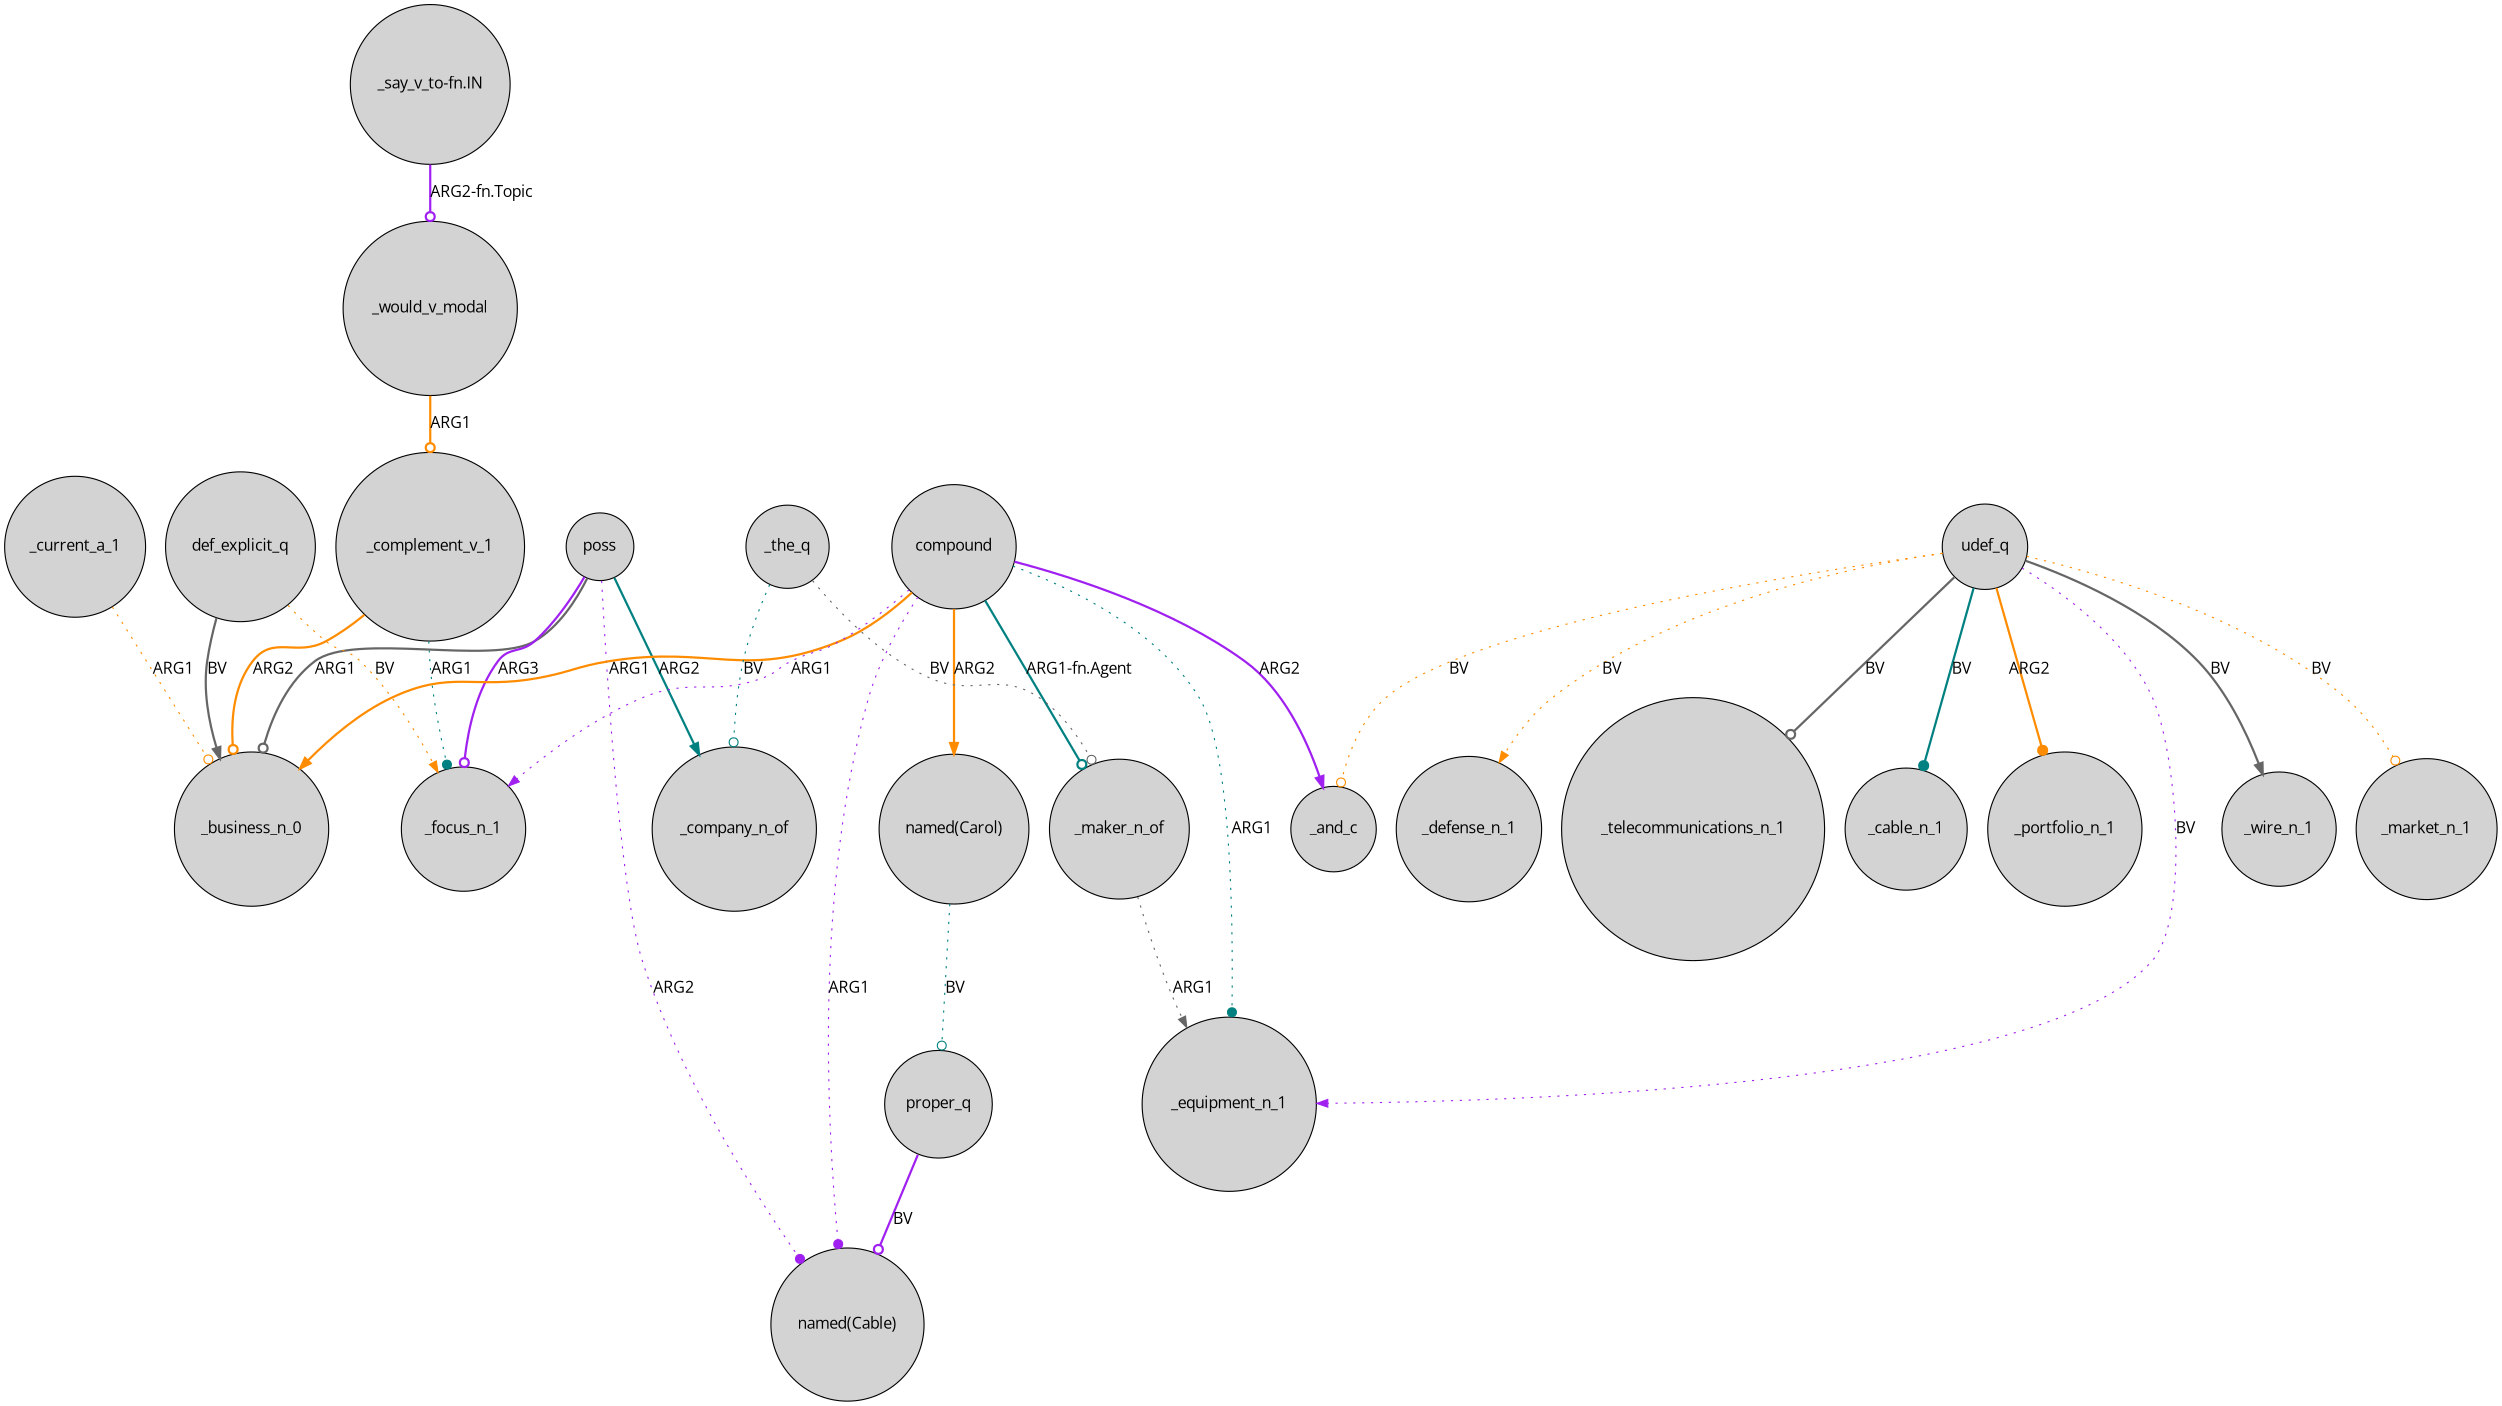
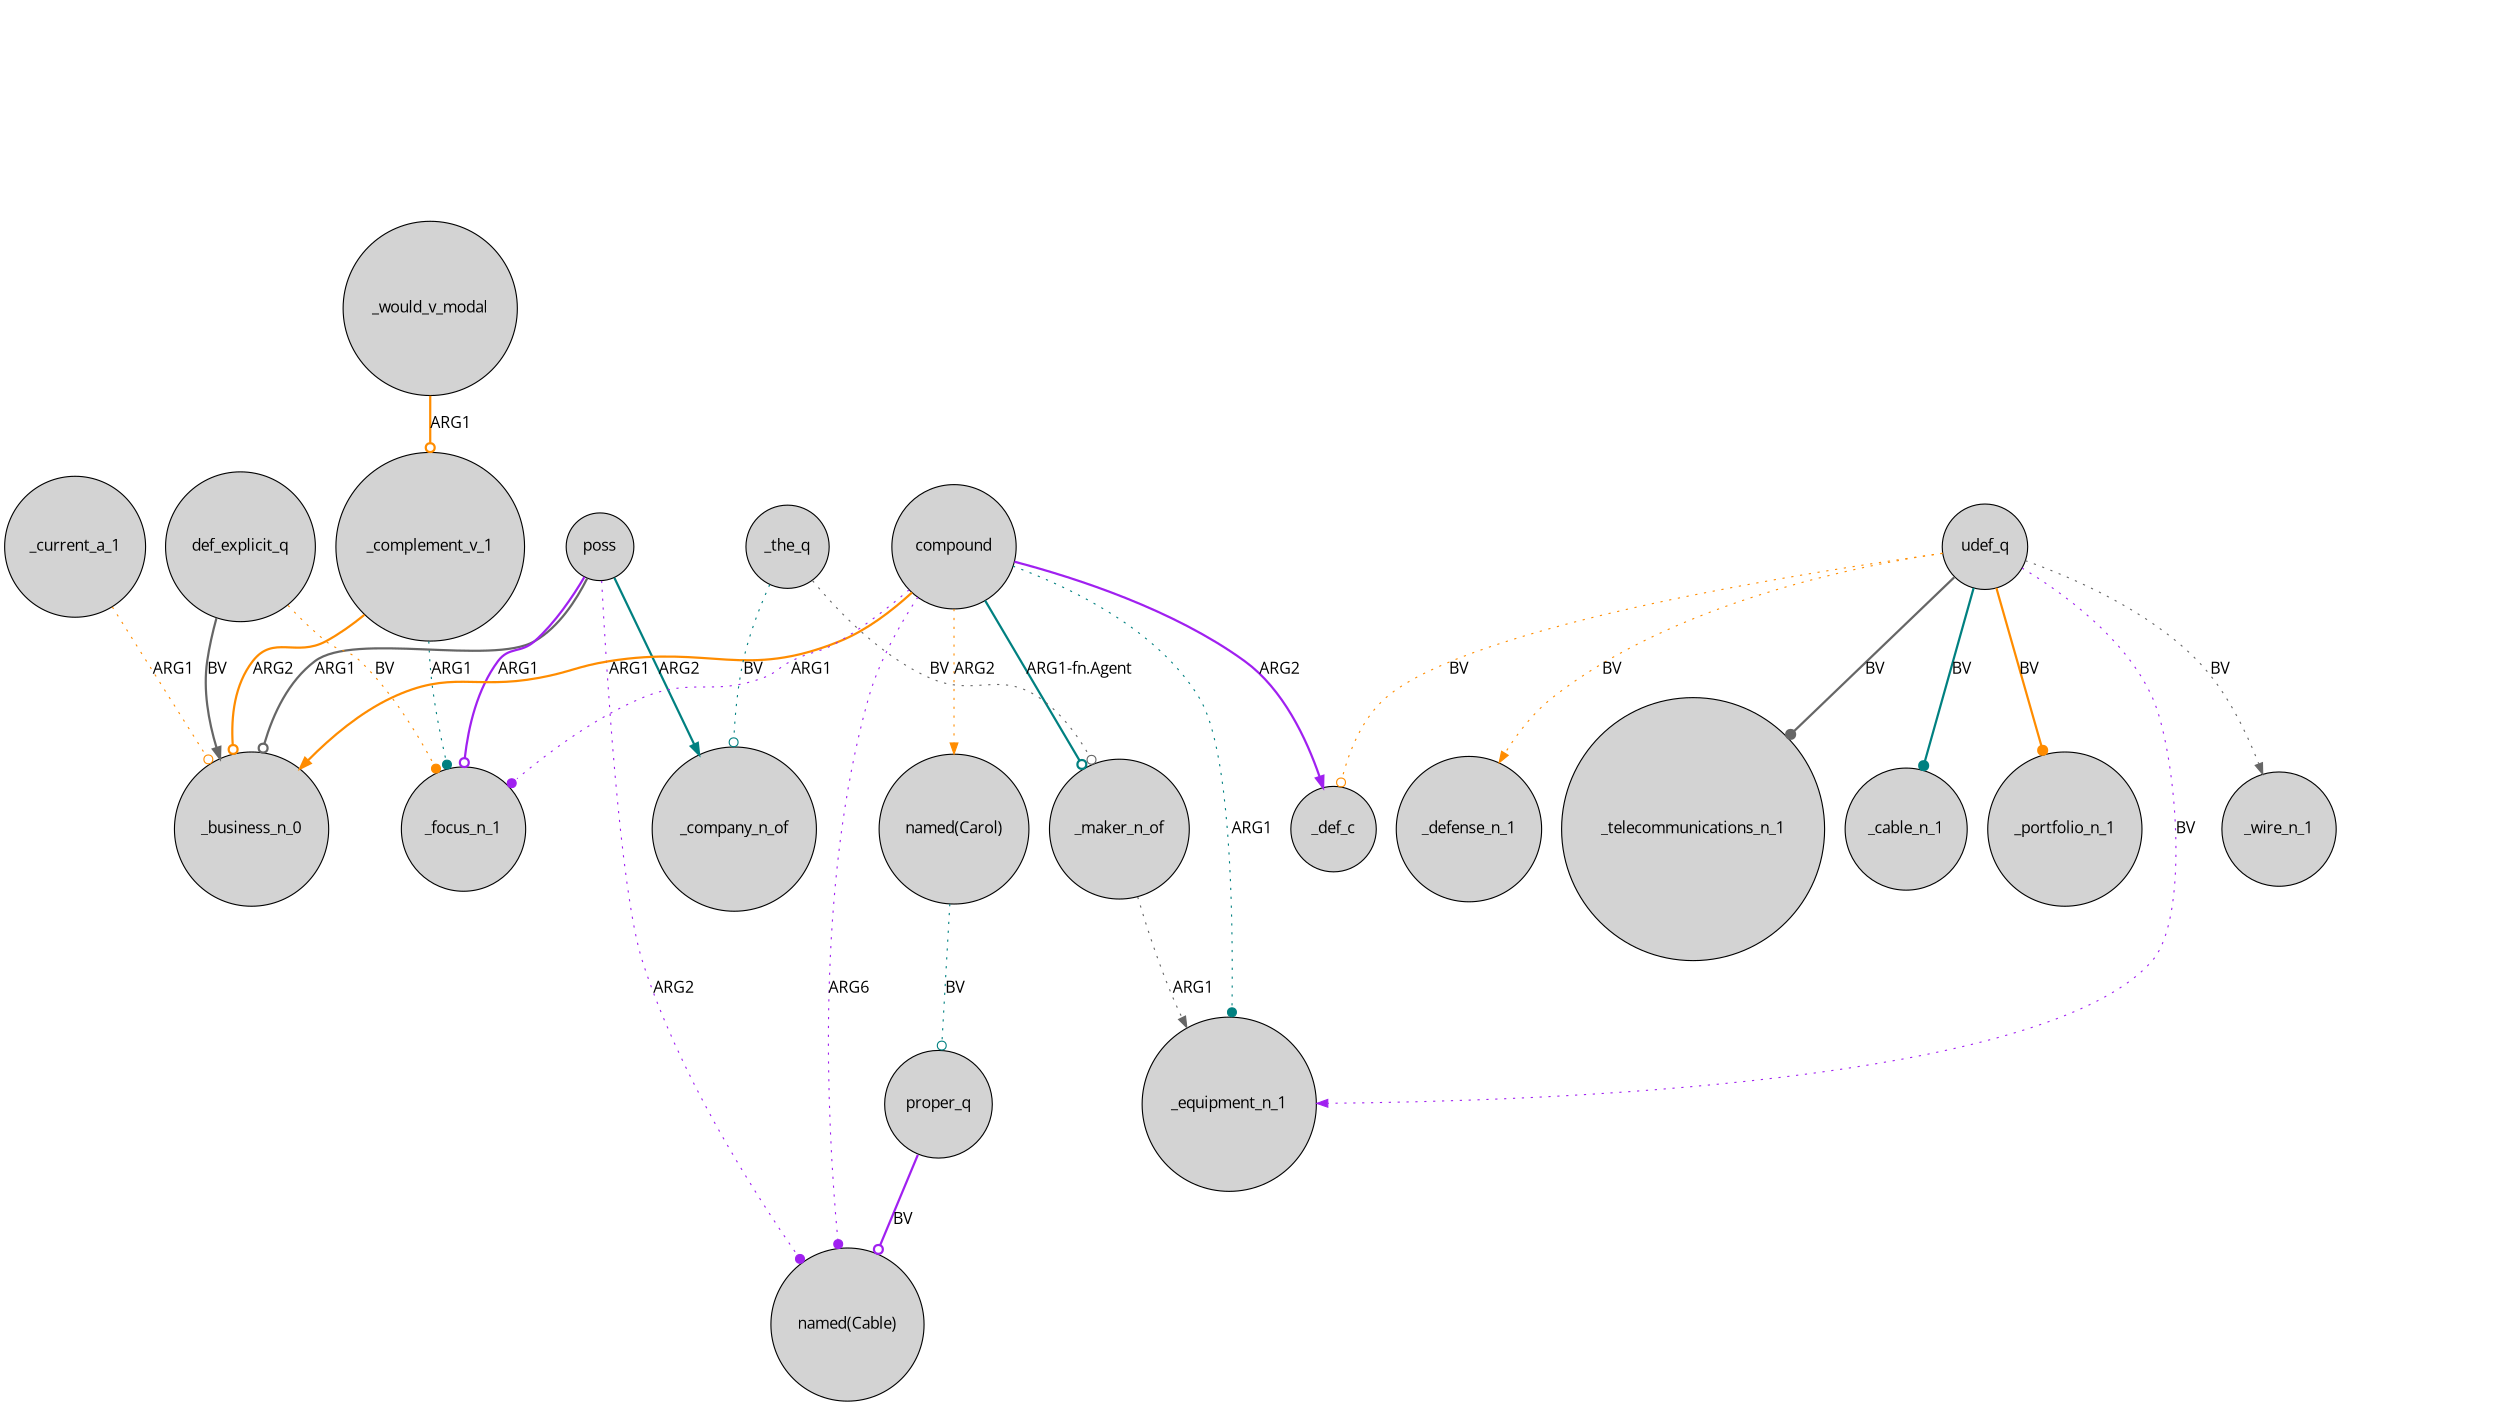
node "_say_v_to-fn.IN": removed
edge "udef_q" -> "_wire_n_1": style bold -> dotted
edge "udef_q" -> "_telecommunications_n_1": arrowhead odot -> dot
edge "poss" -> "_focus_n_1": label "ARG3" -> "ARG1"
edge "udef_q" -> "_portfolio_n_1": label "ARG2" -> "BV"
edge "def_explicit_q" -> "_focus_n_1": arrowhead normal -> dot
edge "compound" -> "named(Carol)": style bold -> dotted
edge "compound" -> "_focus_n_1": arrowhead normal -> dot
node "_and_c": label "_and_c" -> "_def_c"
node "_market_n_1": removed
edge "compound" -> "named(Cable)": label "ARG1" -> "ARG6"
